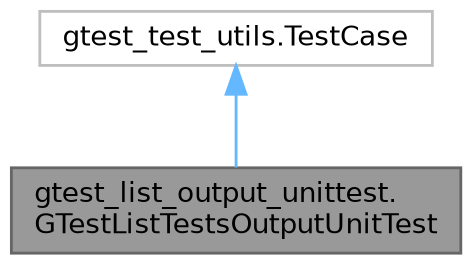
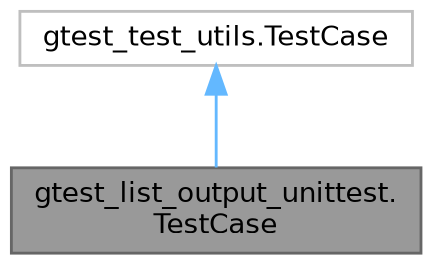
node "gtest_list_output_unittest. GTestListTestsOutputUnitTest": label "gtest_list_output_unittest. GTestListTestsOutputUnitTest" -> "gtest_list_output_unittest. TestCase"
